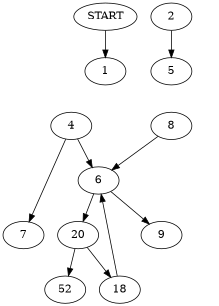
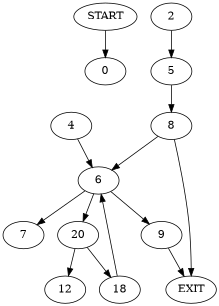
node "1": label "1" -> "0"
edge "5" -> "8": added
edge "4" -> "7": now "6" -> "7"
node "52": label "52" -> "12"
node "EXIT": added
